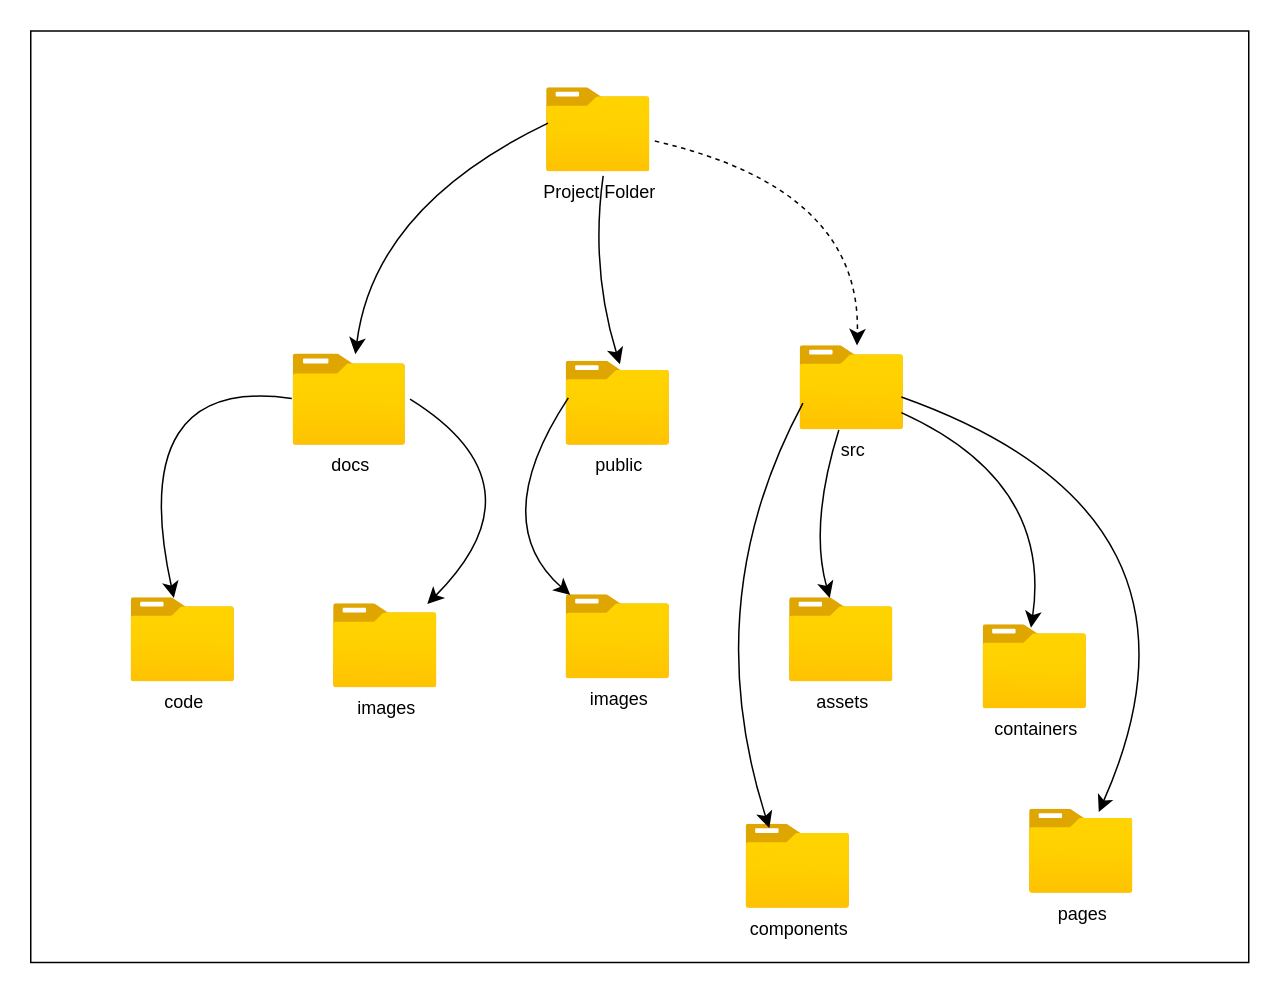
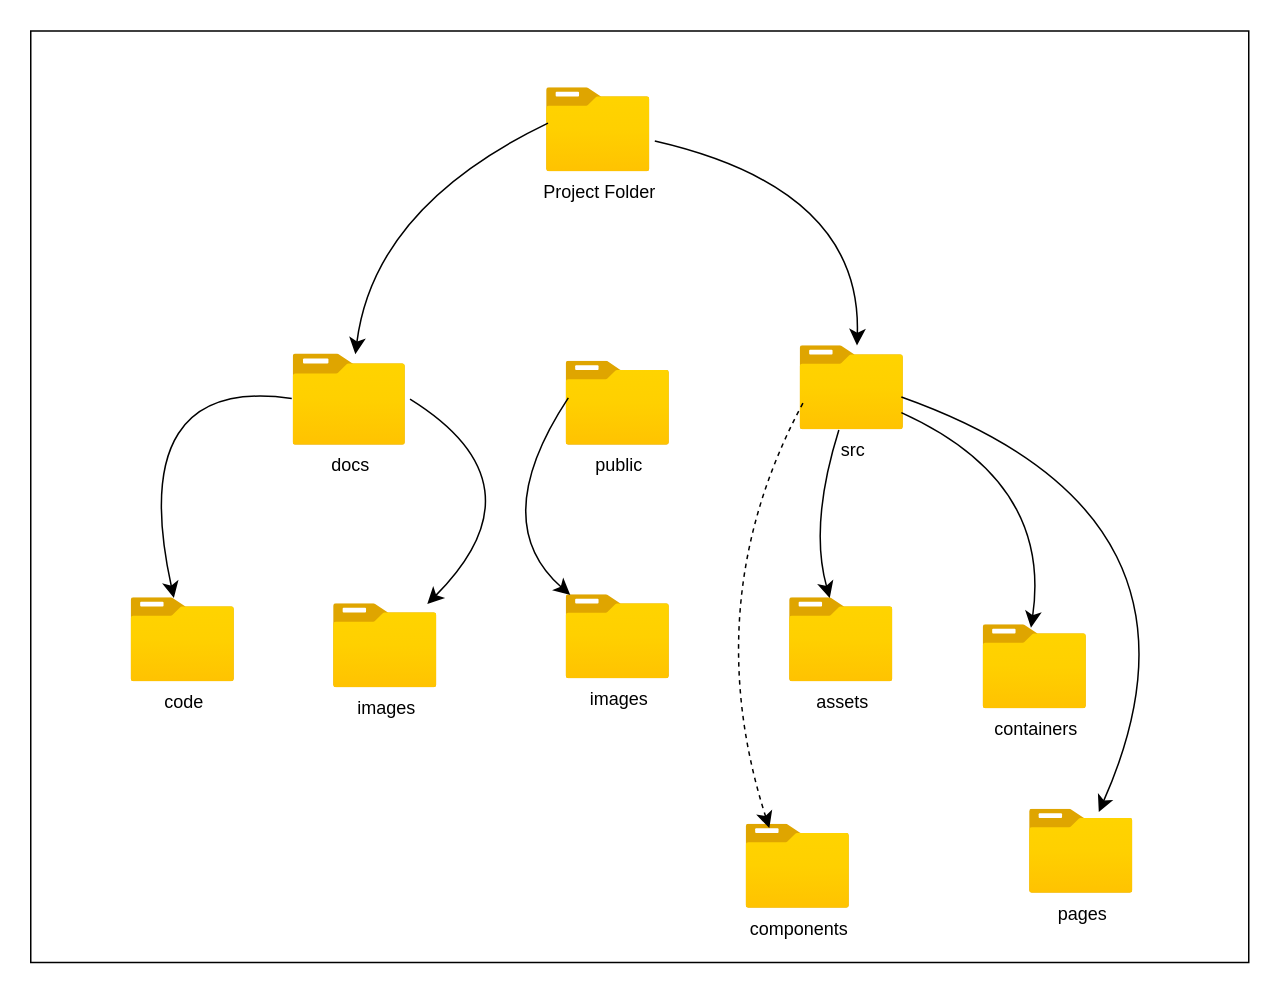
edge "Project Folder" -> "src": style dashed -> solid
edge "Project Folder" -> "public": removed
edge "src" -> "components": style solid -> dashed
